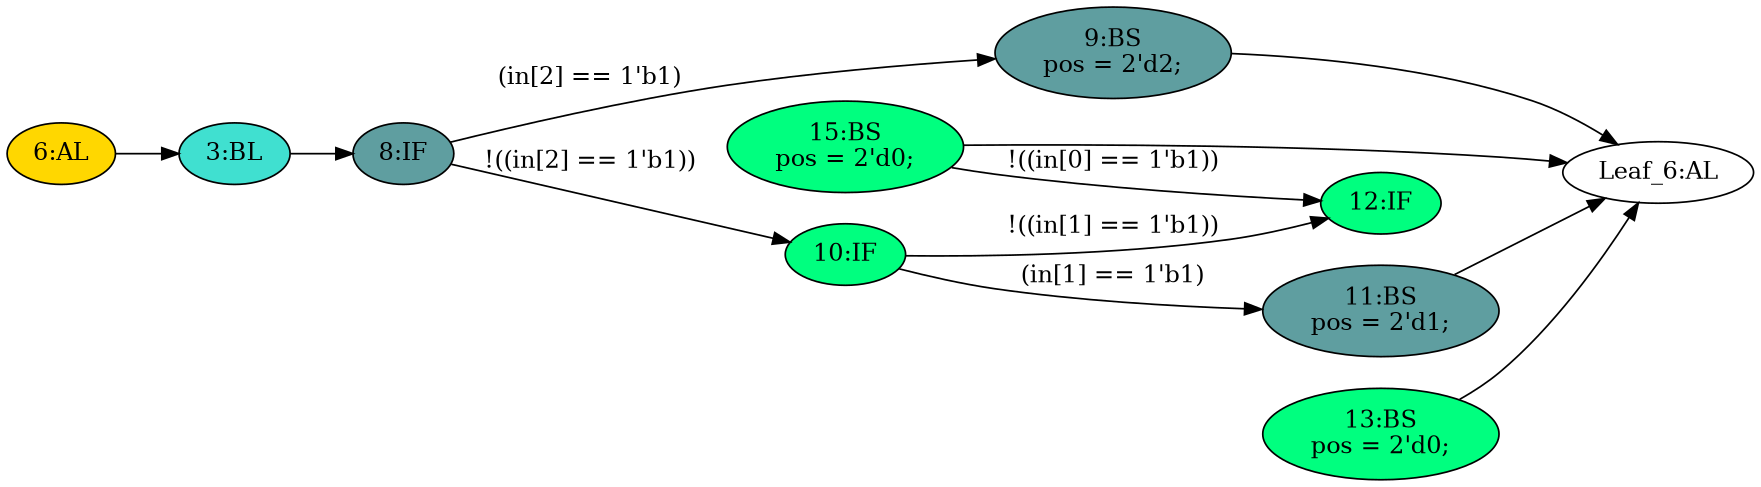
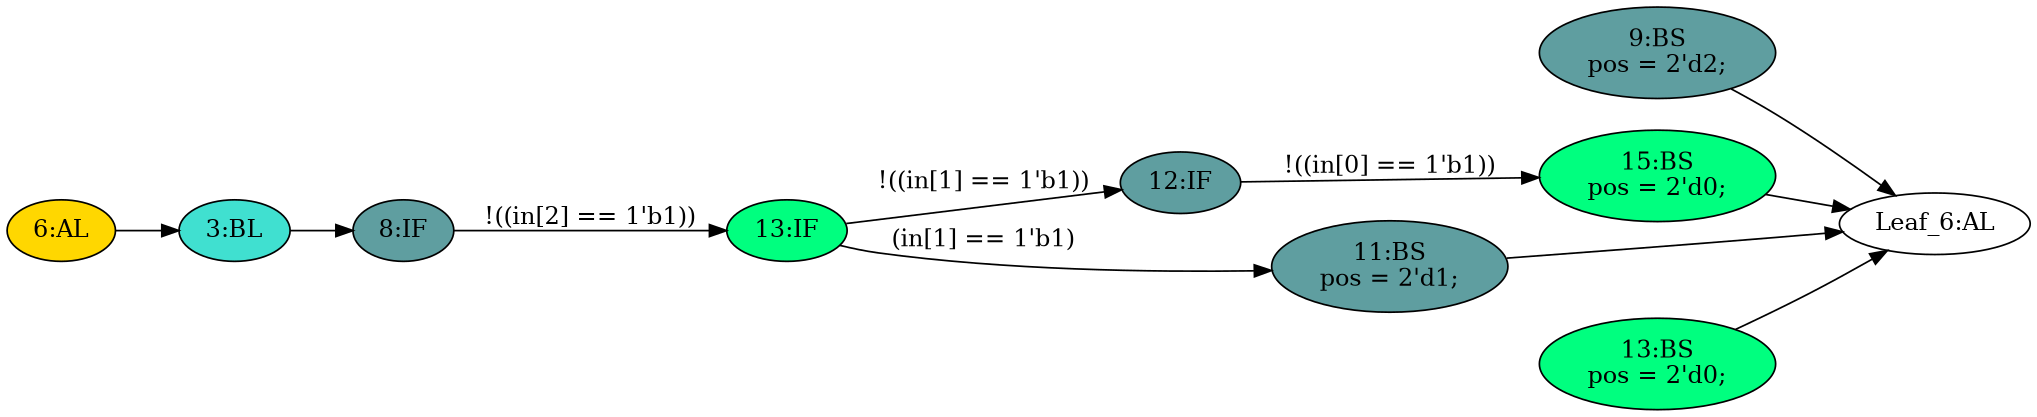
edge "8:IF" -> "9:BS pos = 2'd2;": removed, label "(in[2] == 1'b1)"
edge "15:BS pos = 2'd0;" -> "12:IF": reversed
node "12:IF": fillcolor springgreen -> cadetblue
node "10:IF": label "10:IF" -> "13:IF"
